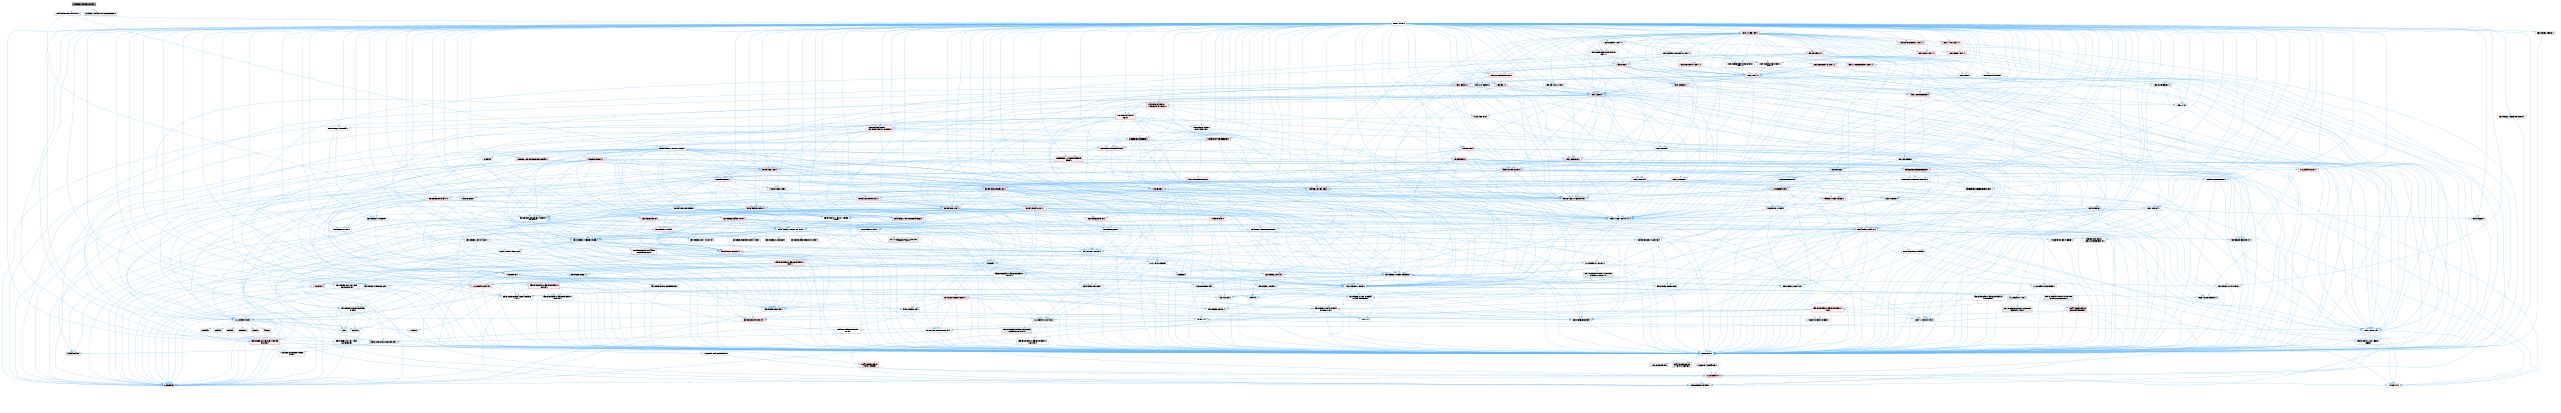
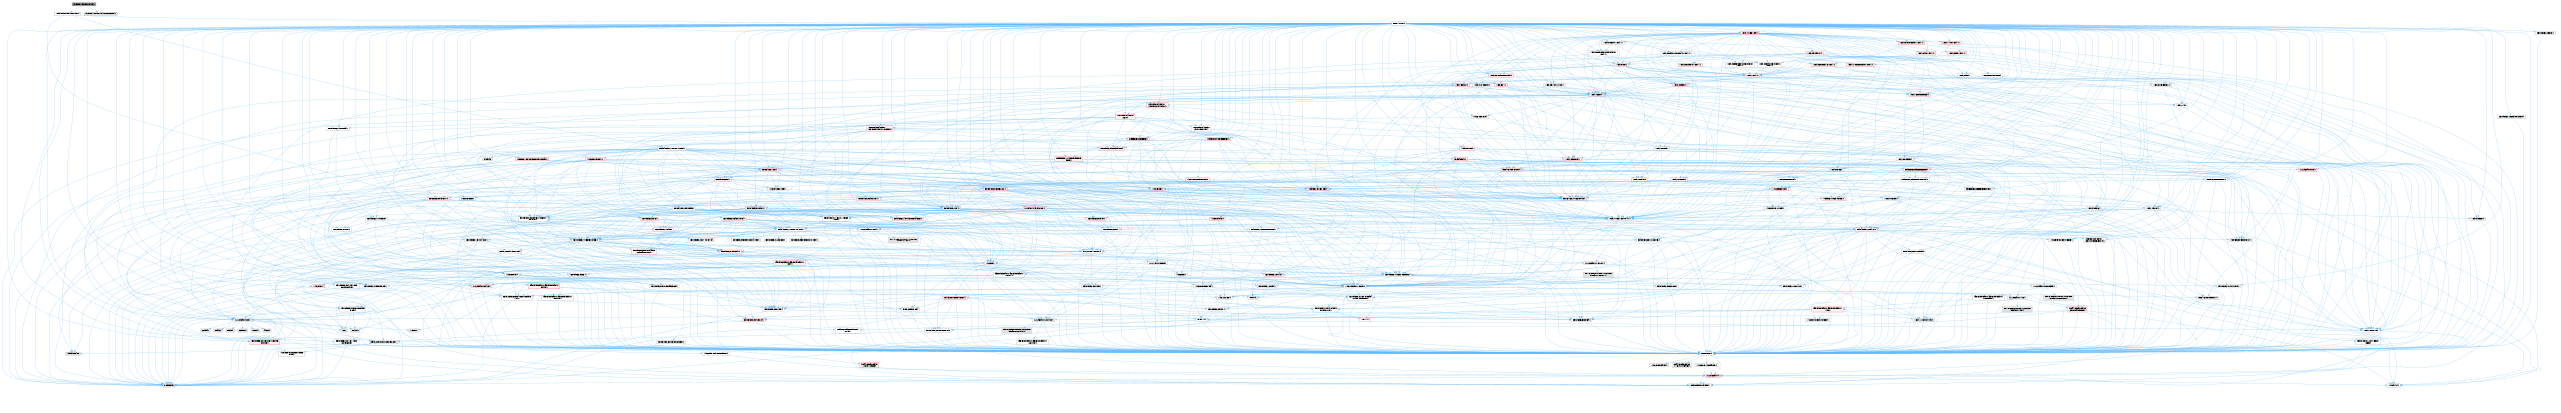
node "Containers/BitArray.h": label "Containers/BitArray.h" -> "NumericLimits/BitArray.h"
node "Containers/ContainerHelpers.h": added
